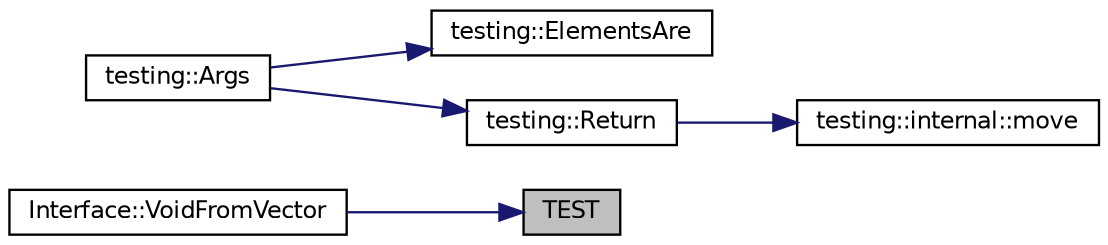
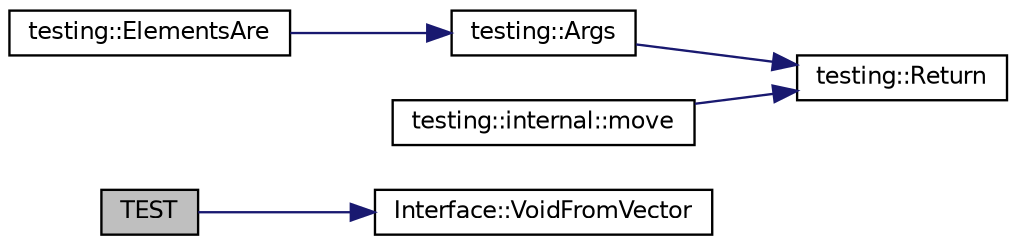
edge "testing::Args" -> "testing::ElementsAre": reversed
edge "testing::Return" -> "testing::internal::move": reversed
edge "Interface::VoidFromVector" -> "TEST": reversed
